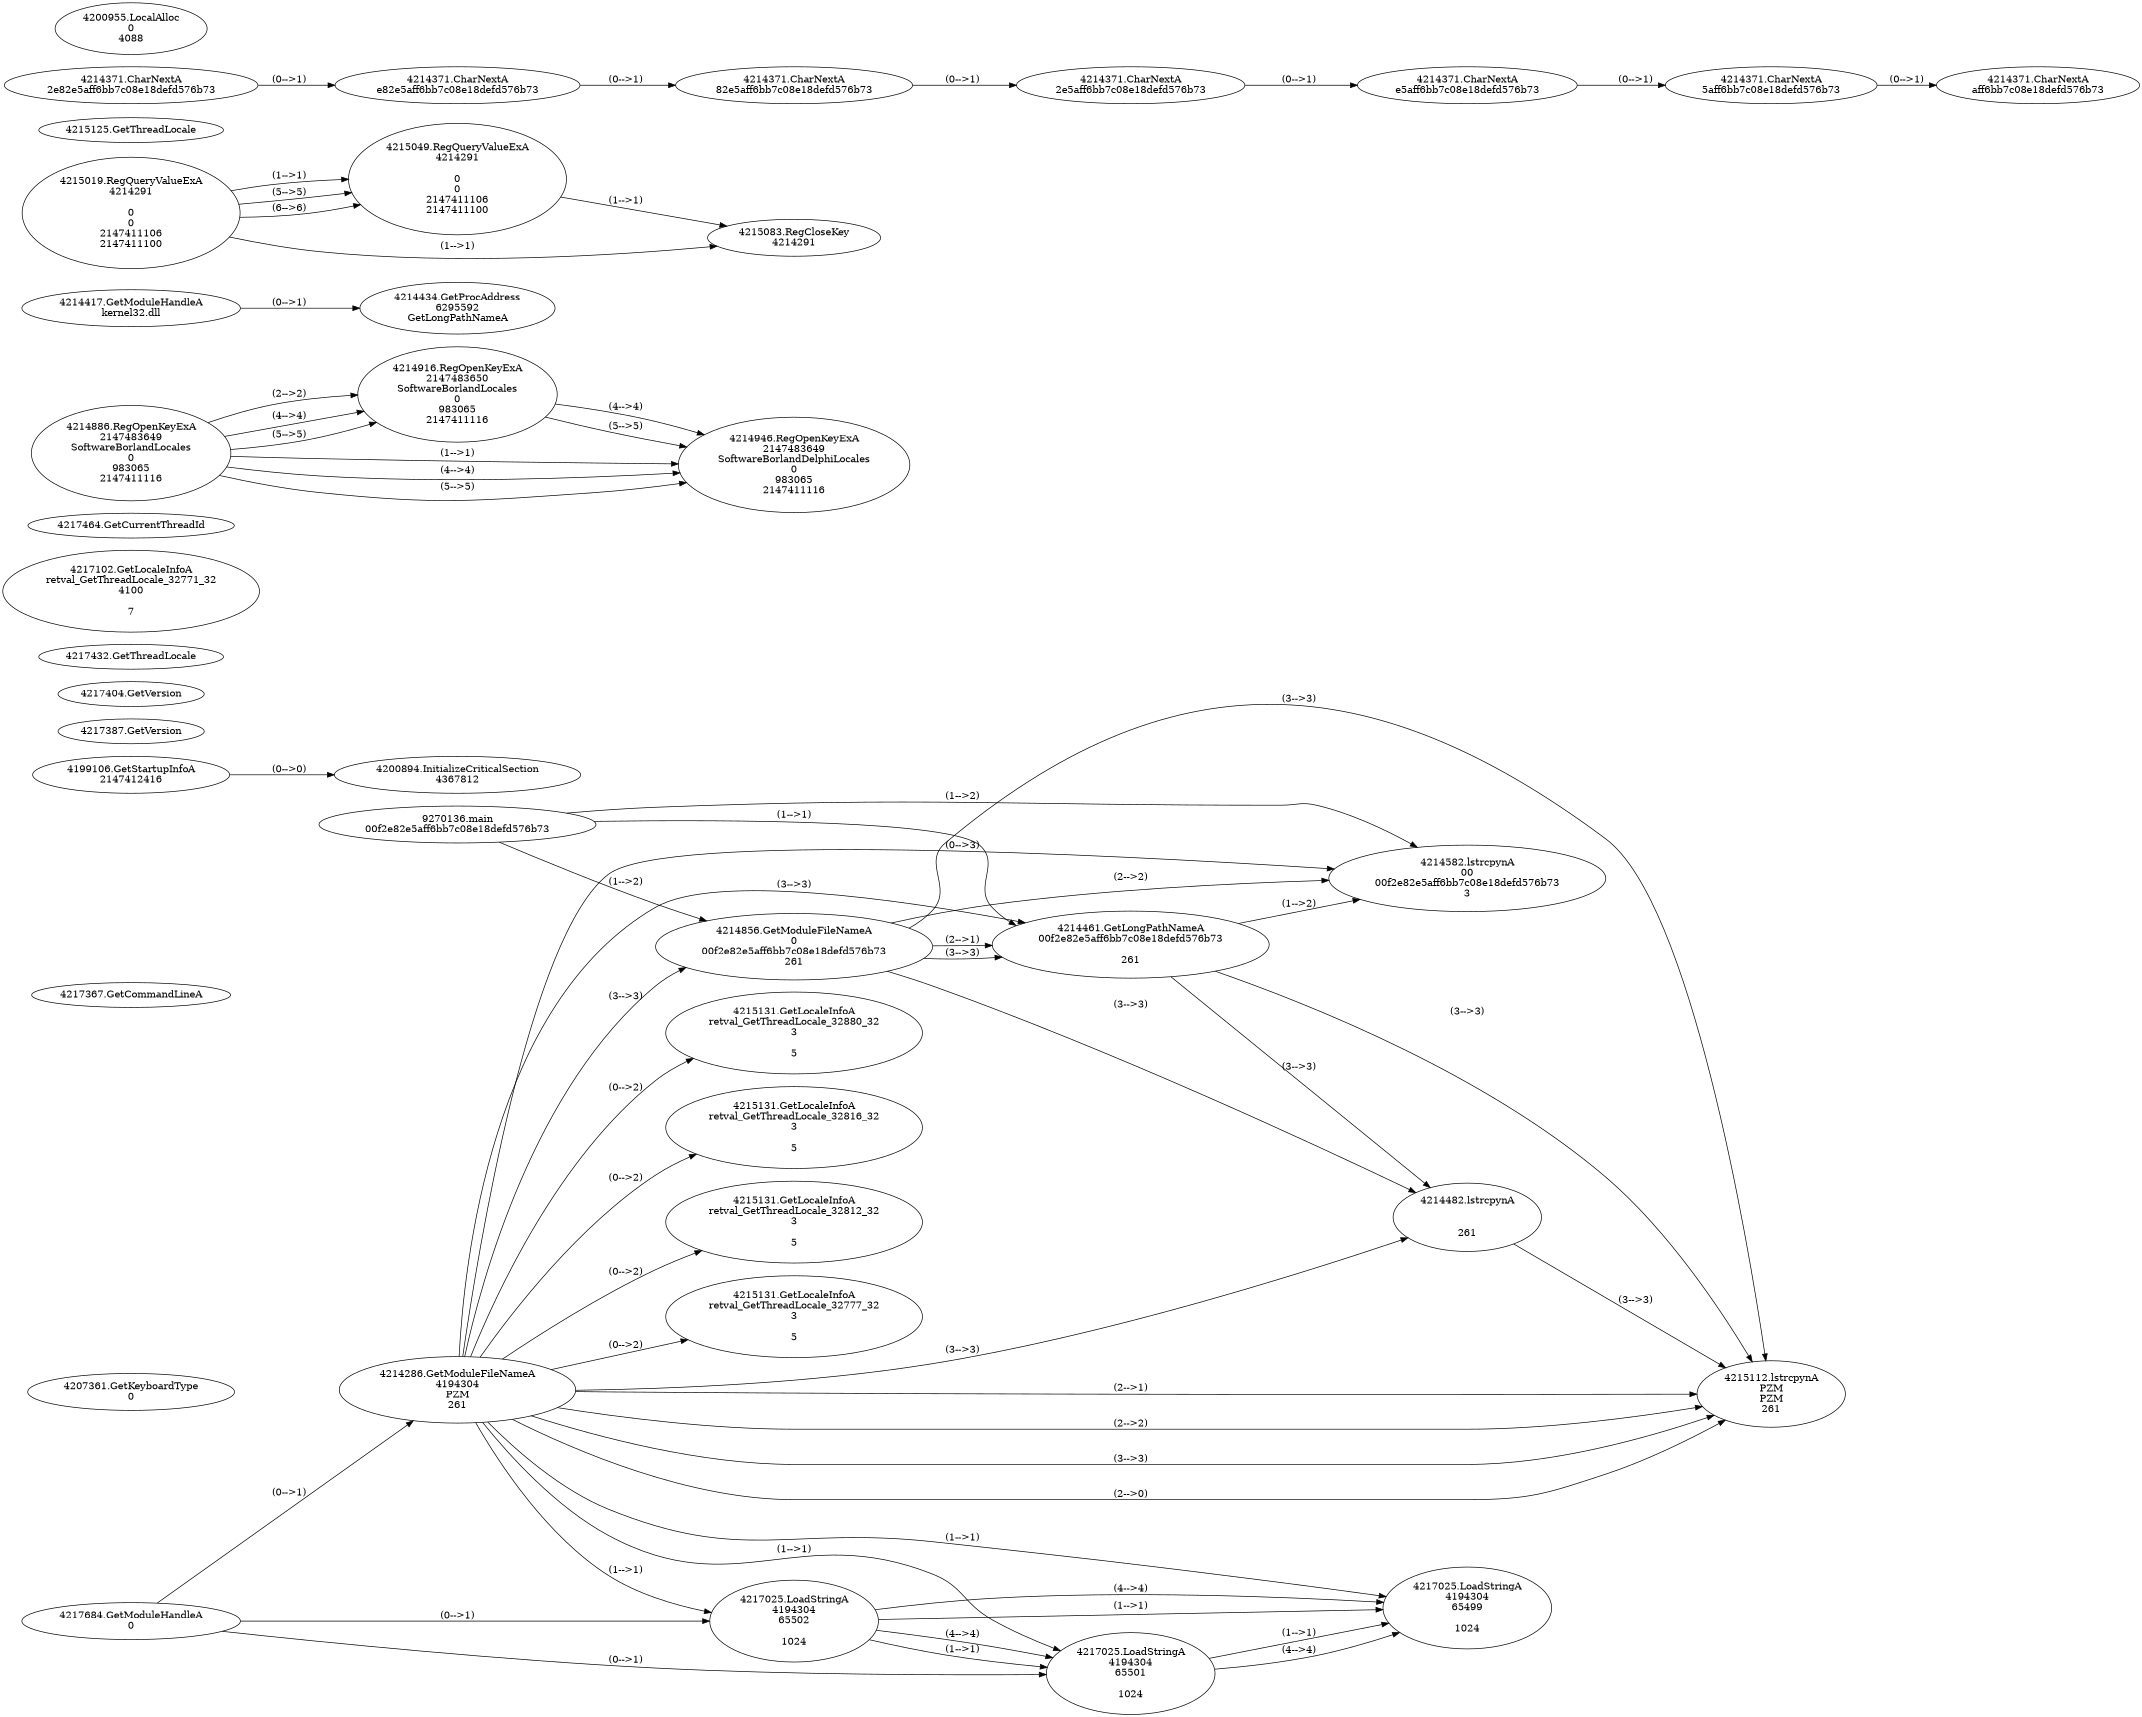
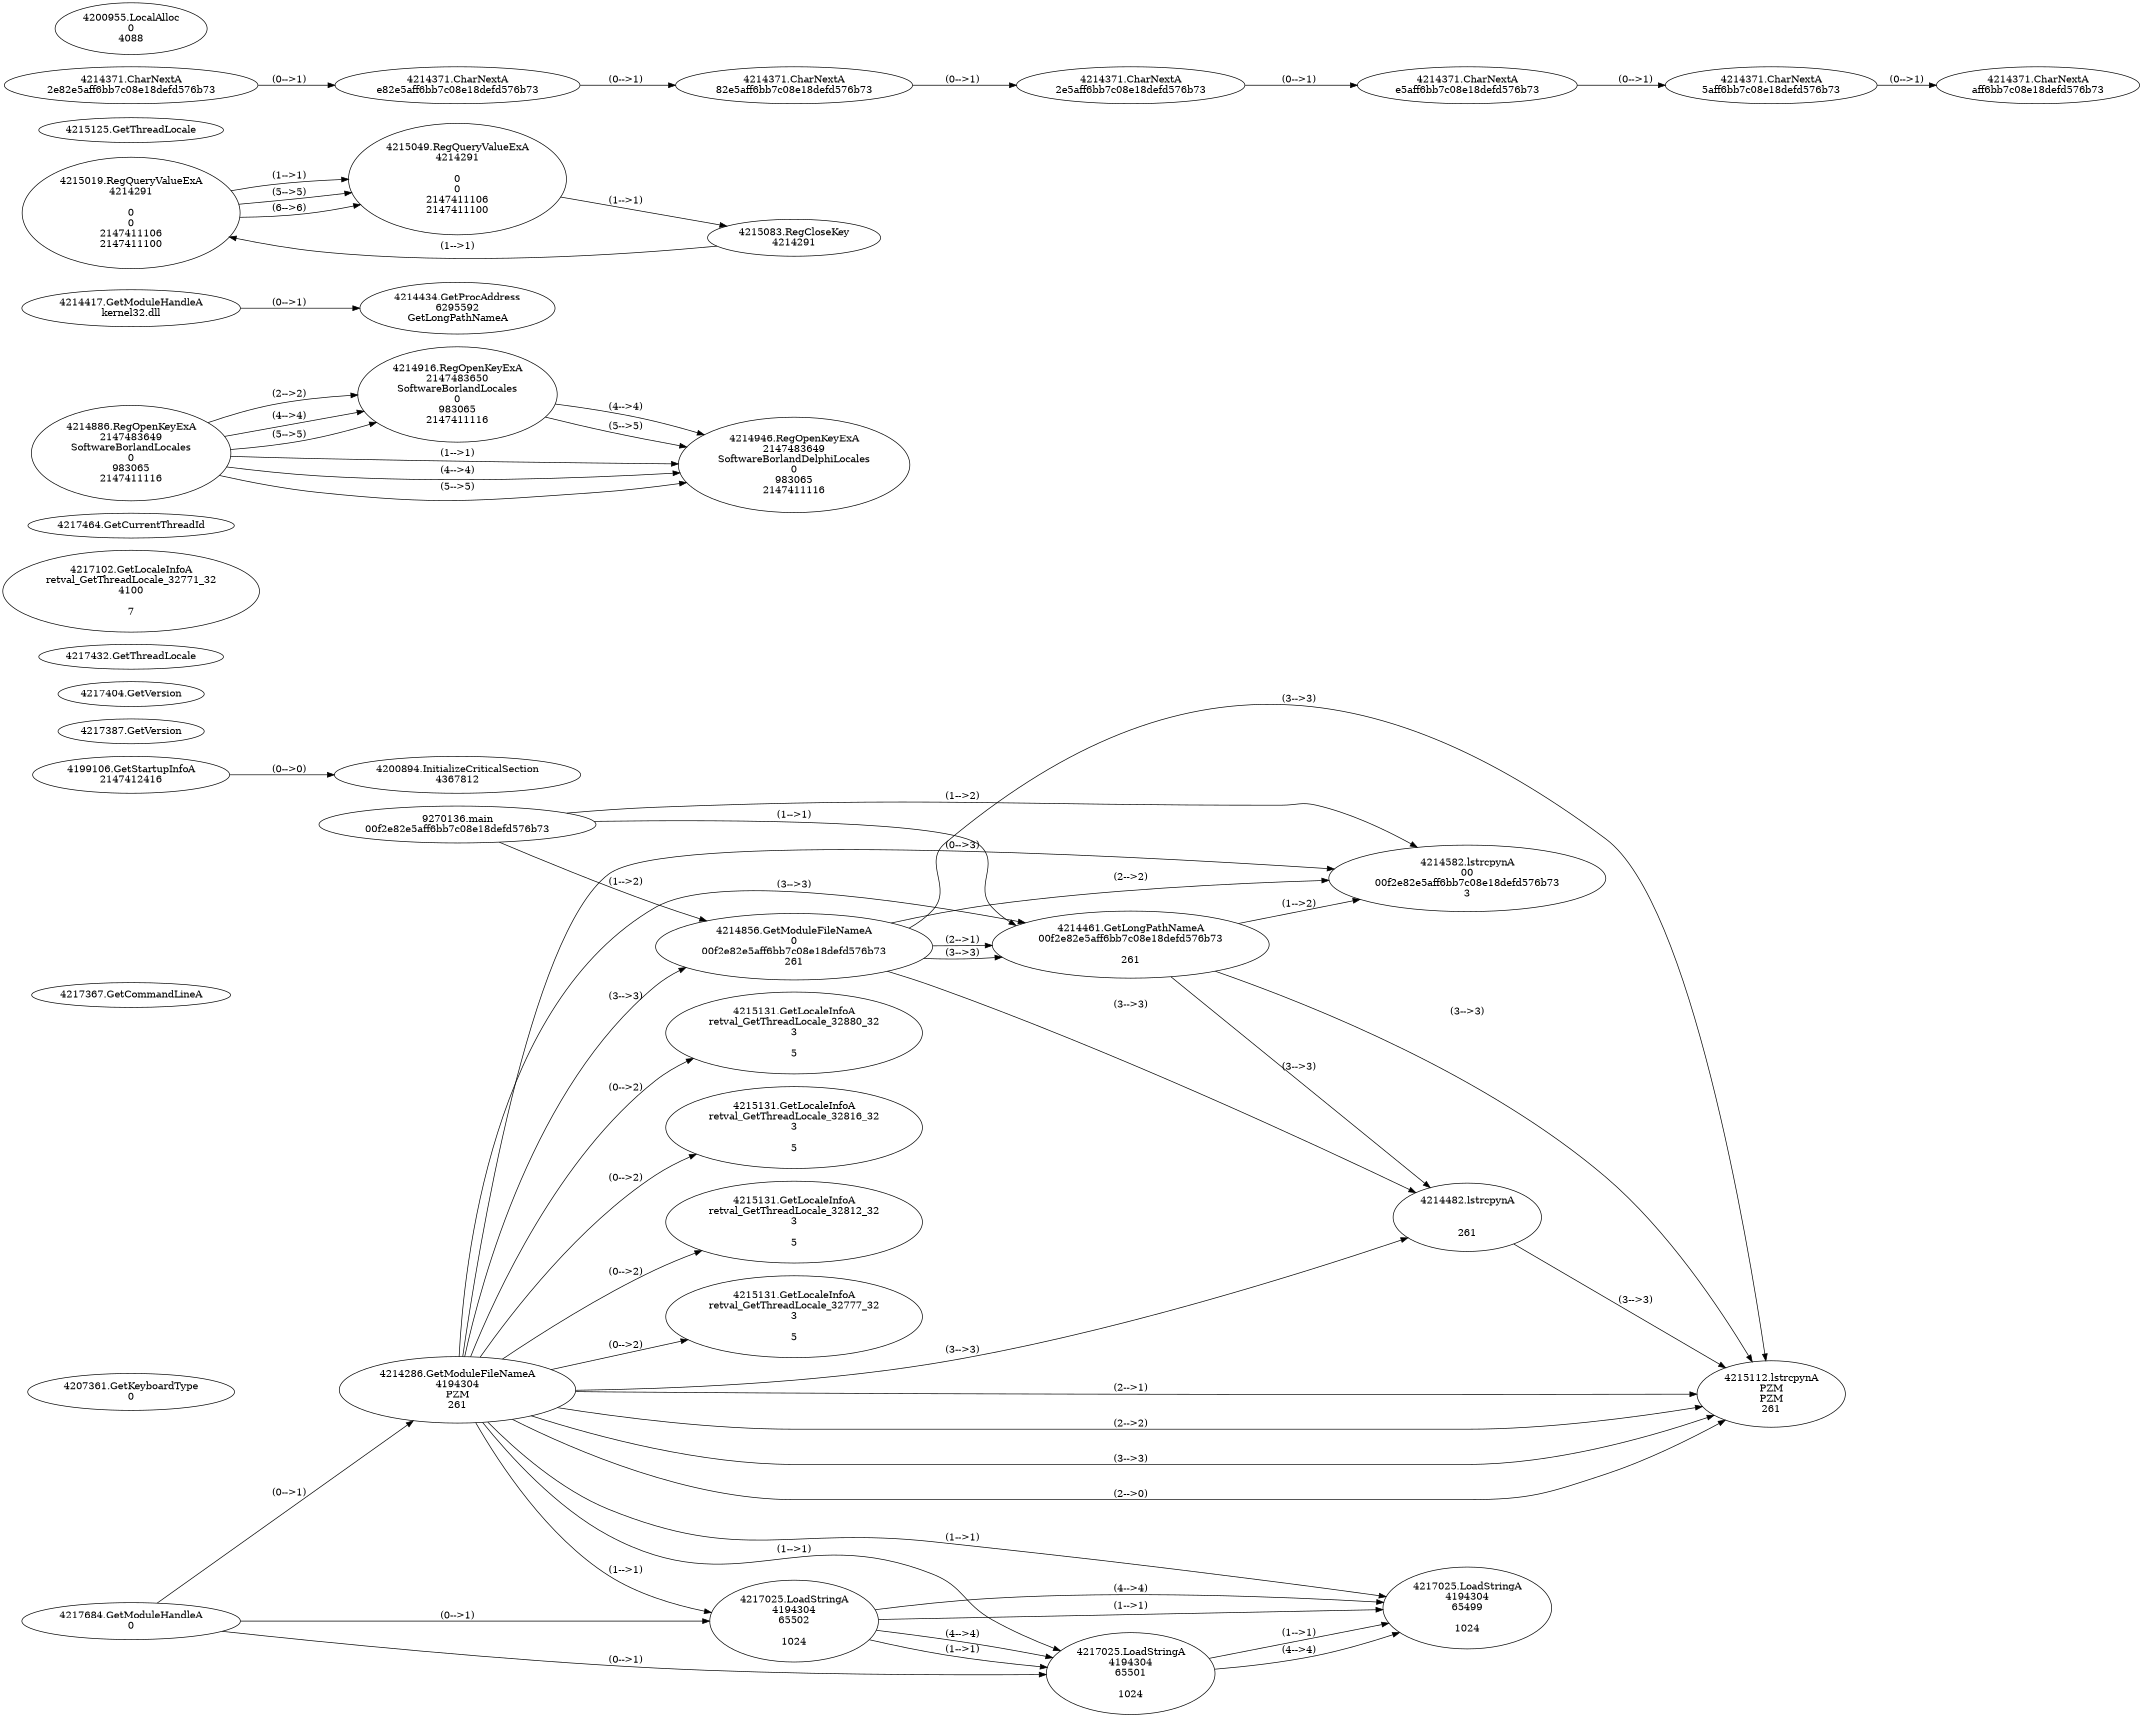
edge "4215019.RegQueryValueExA 4214291 0 0 2147411106 2147411100" -> "4215083.RegCloseKey 4214291": reversed
